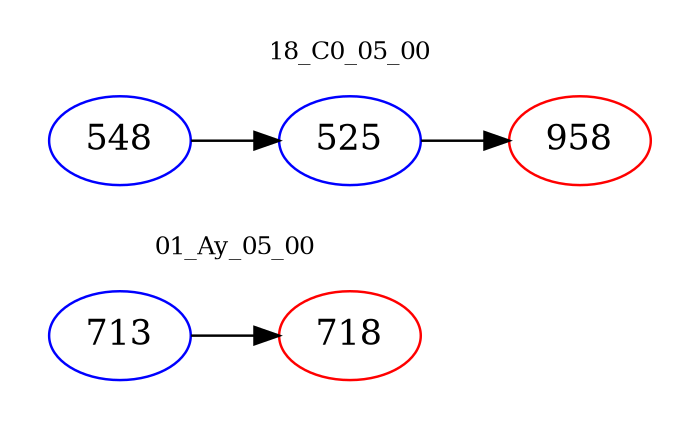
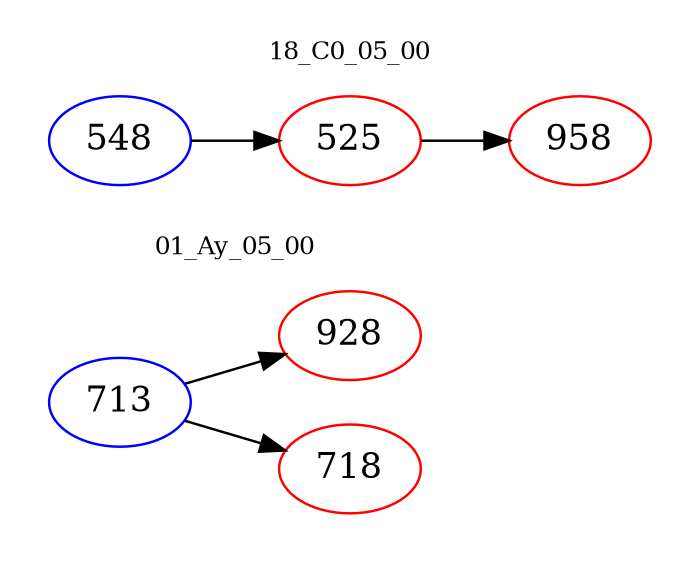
node "525": color blue -> red
node "928": added
